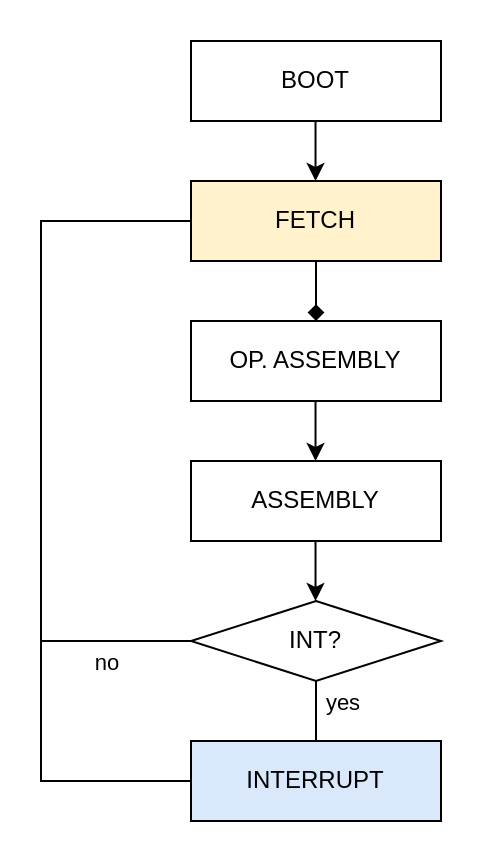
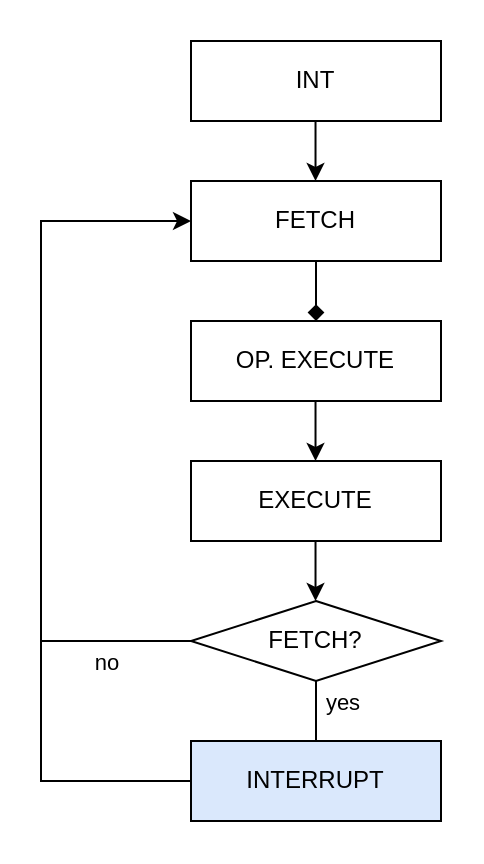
node "BOOT": label "BOOT" -> "INT"
edge "FETCH" -- "INTERRUPT": arrowhead none -> classic
node "FETCH": fillcolor #fff2cc -> #ffffff
node "OP. ASSEMBLY": label "OP. ASSEMBLY" -> "OP. EXECUTE"
node "ASSEMBLY": label "ASSEMBLY" -> "EXECUTE"
node "INT?": label "INT?" -> "FETCH?"
